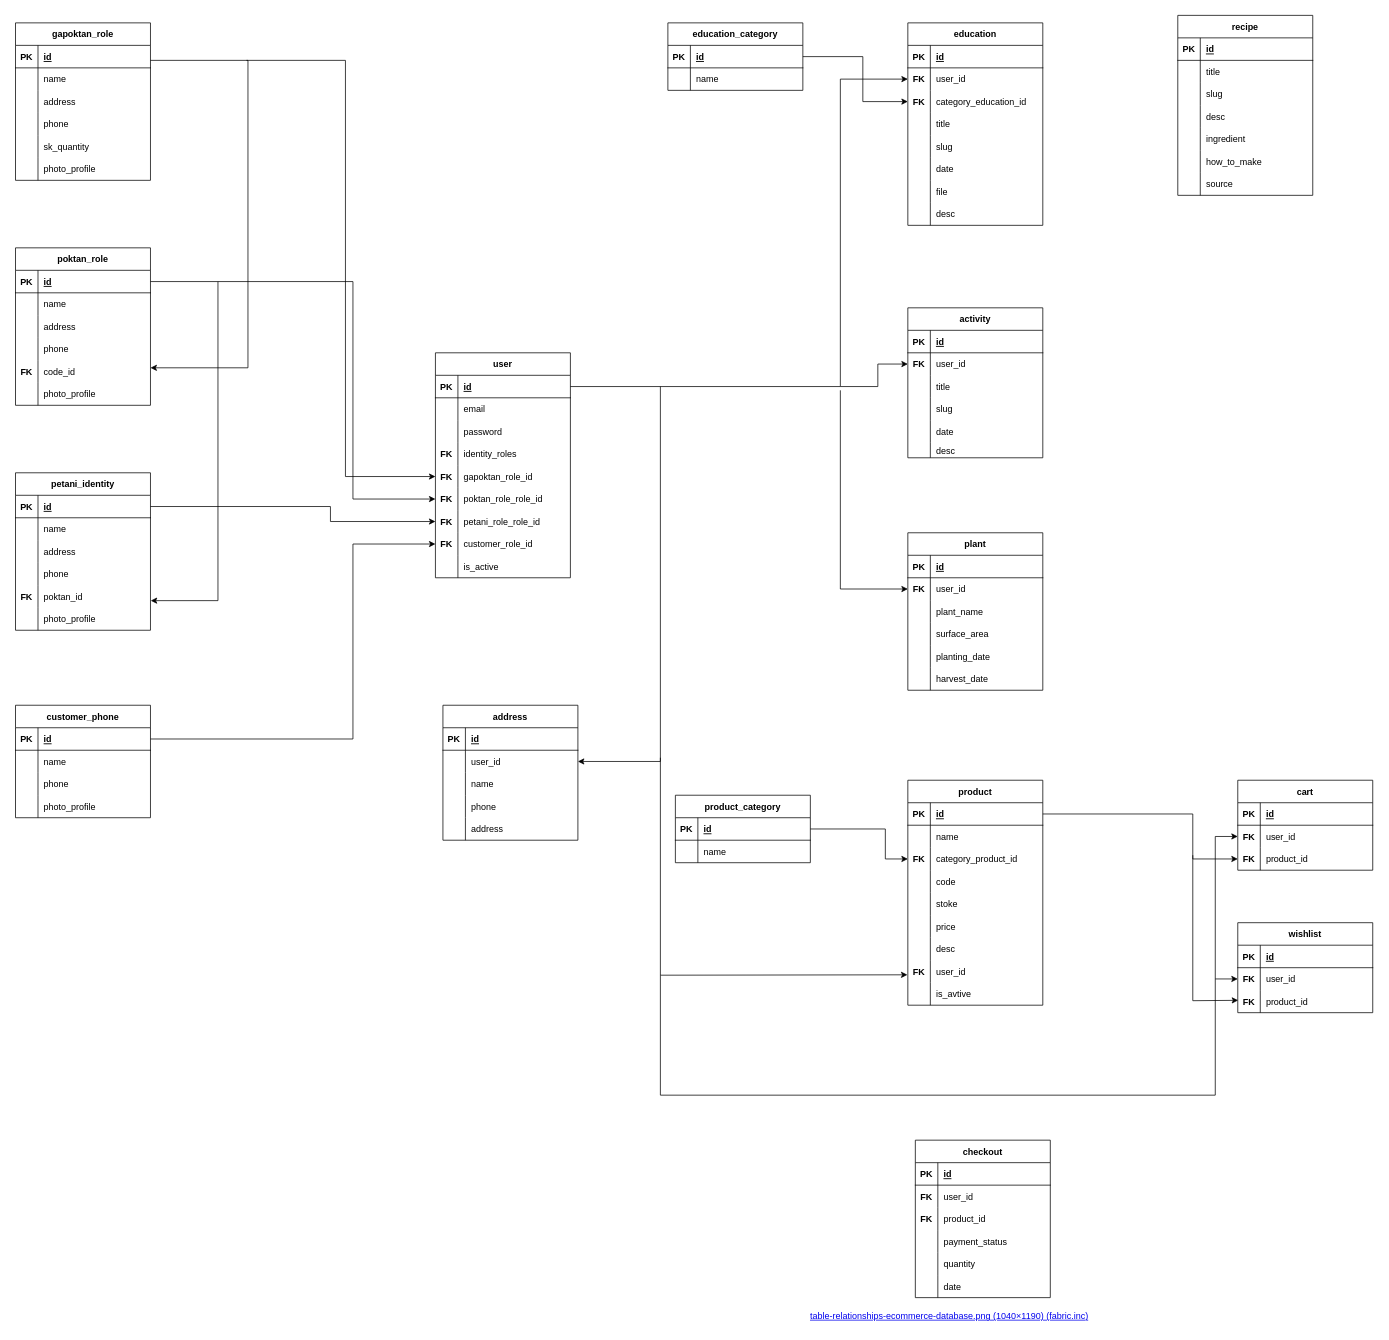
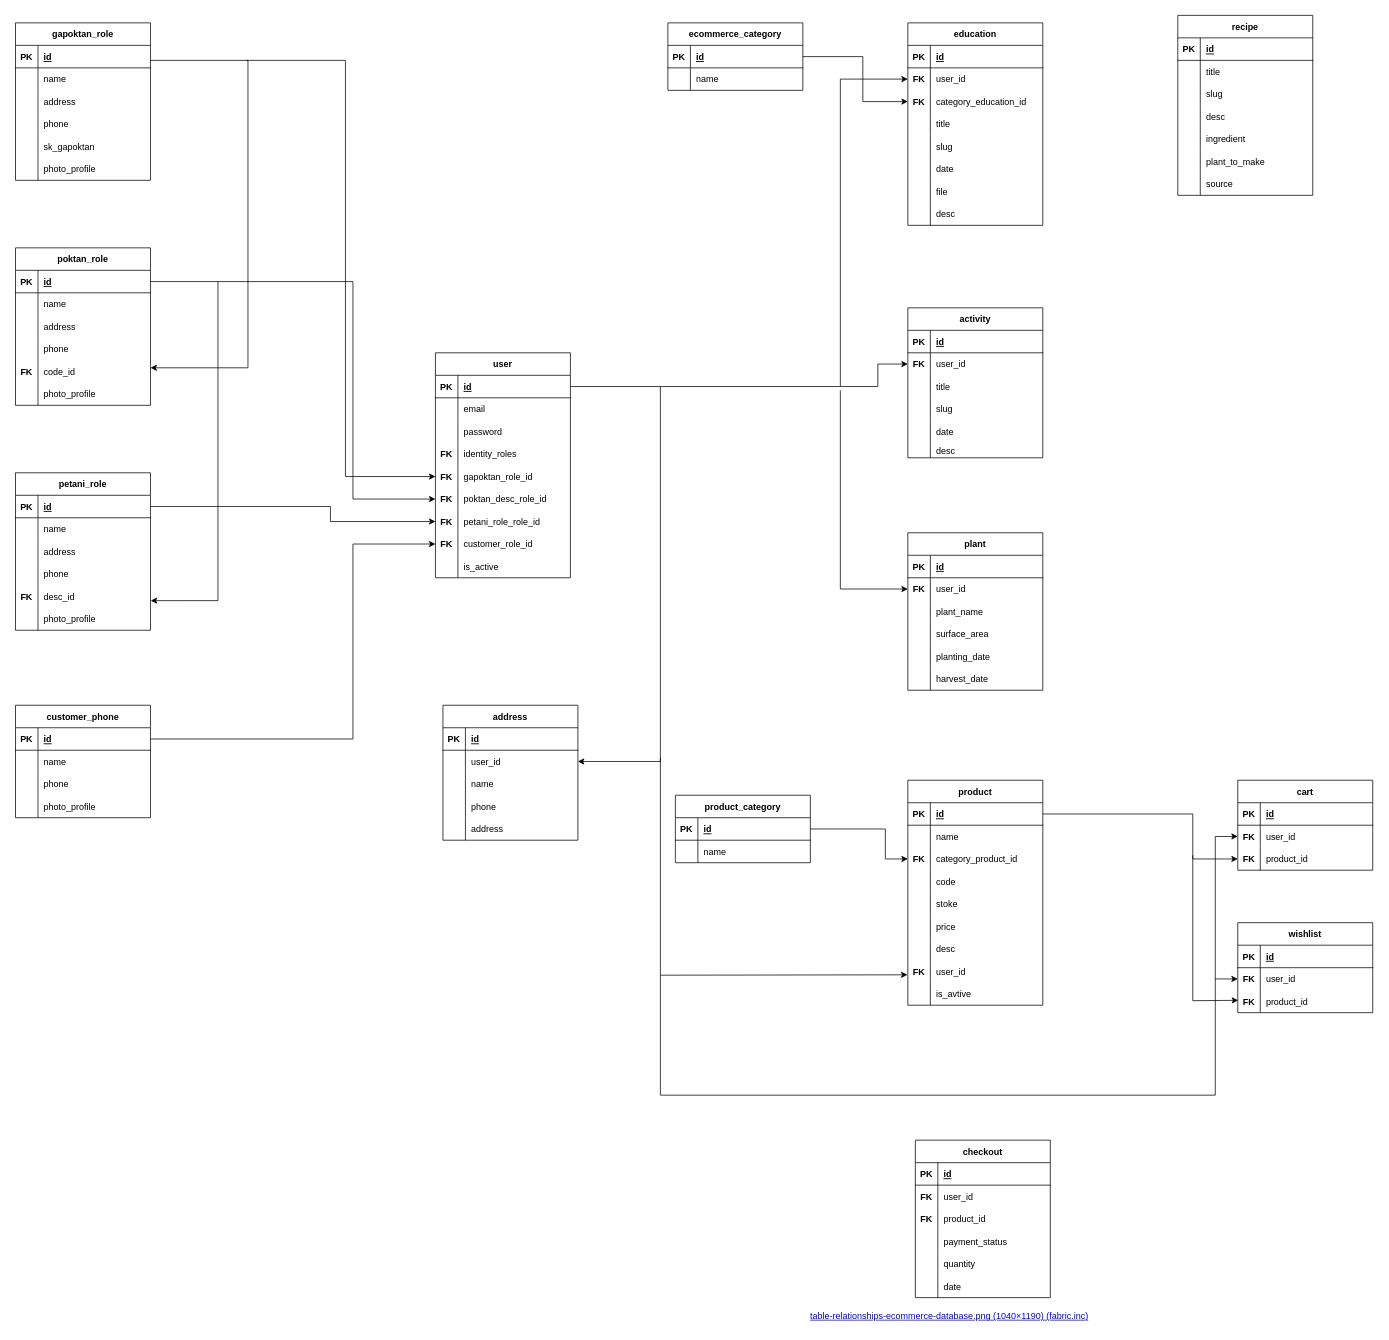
node "education_category": label "education_category" -> "ecommerce_category"
node "sk_quantity": label "sk_quantity" -> "sk_gapoktan"
node "how_to_make": label "how_to_make" -> "plant_to_make"
node "petani_identity": label "petani_identity" -> "petani_role"
node "poktan_role_role_id": label "poktan_role_role_id" -> "poktan_desc_role_id"
node "poktan_id": label "poktan_id" -> "desc_id"
